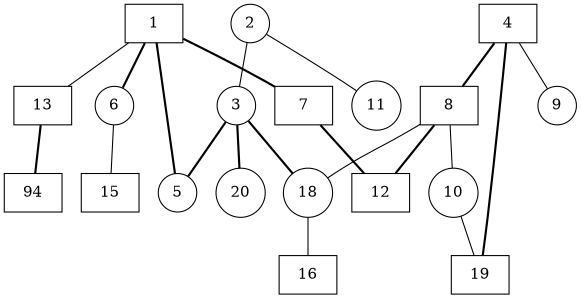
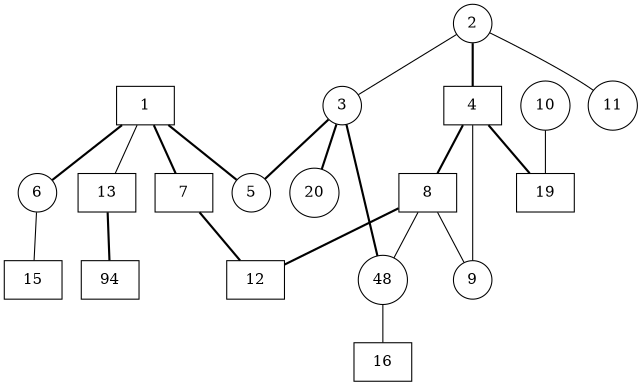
edge "2" -- "4": added
edge "8" -- "10": now "8" -- "9"
node "18": label "18" -> "48"
